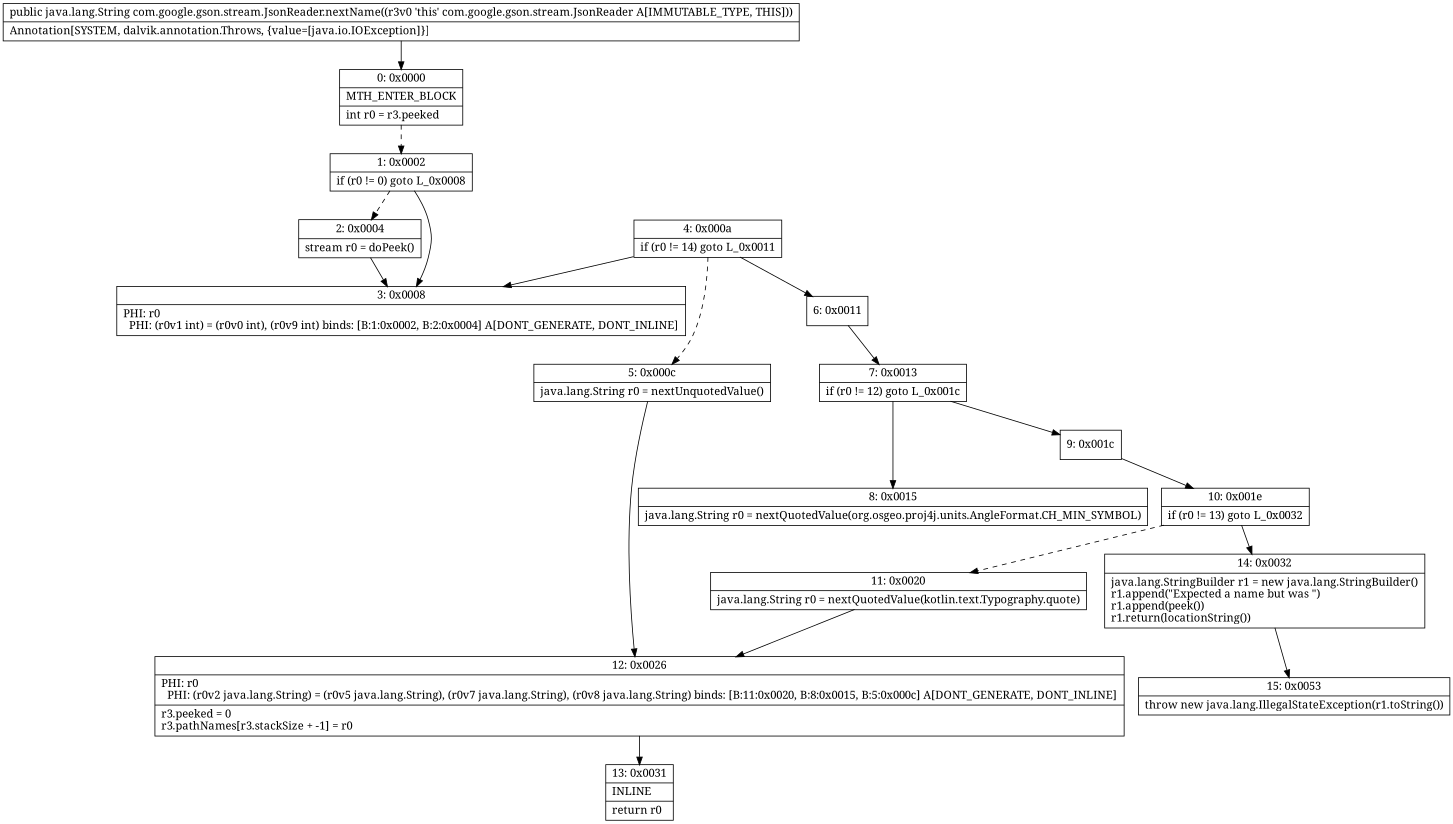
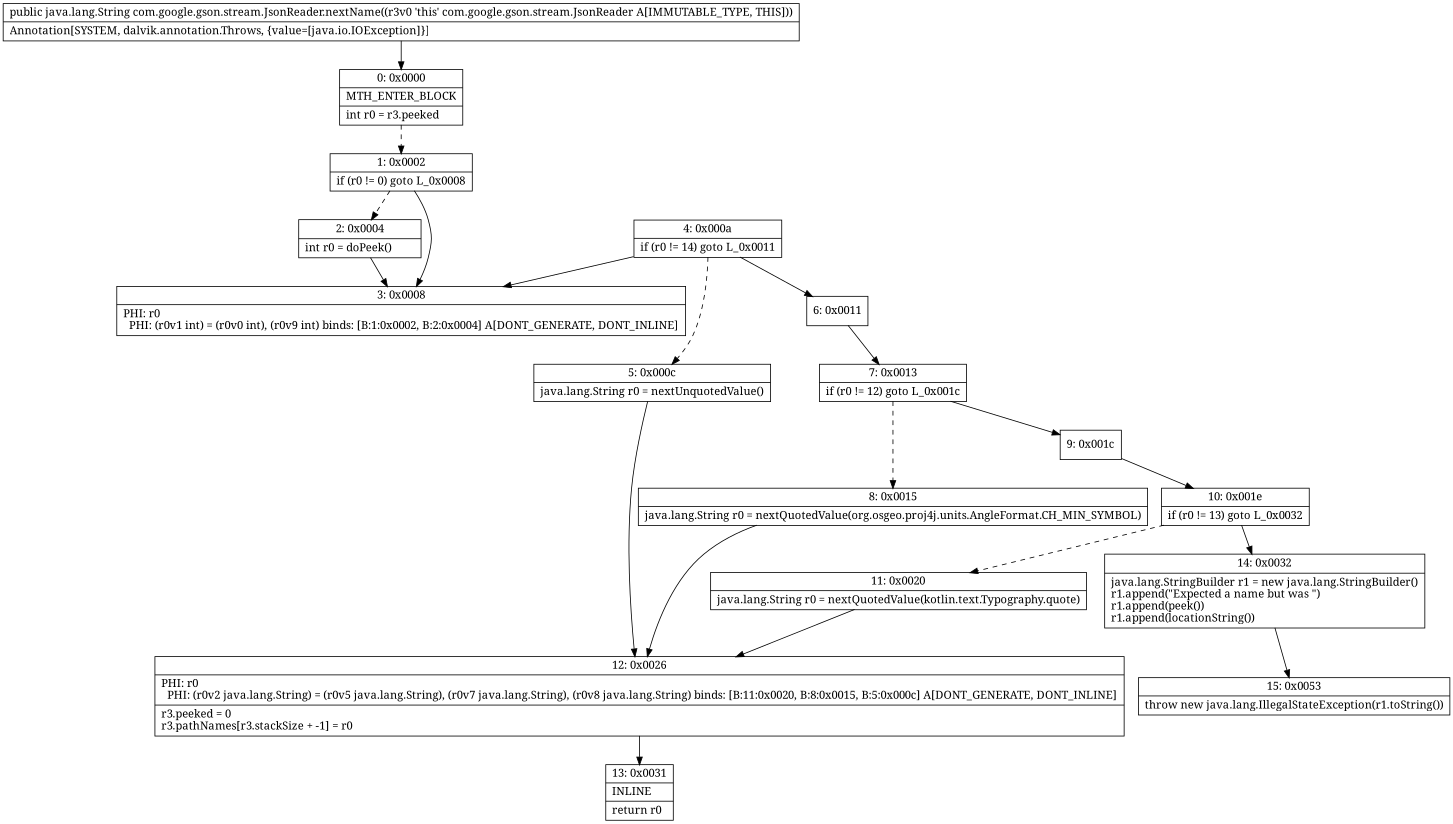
node "2: 0x0004": text "stream r0 = doPeek()" -> "int r0 = doPeek()"
edge "7: 0x0013" -> "8: 0x0015": style solid -> dashed
edge "8: 0x0015" -> "12: 0x0026": added
node "14: 0x0032": text "r1.return(locationString())" -> "r1.append(locationString())"
